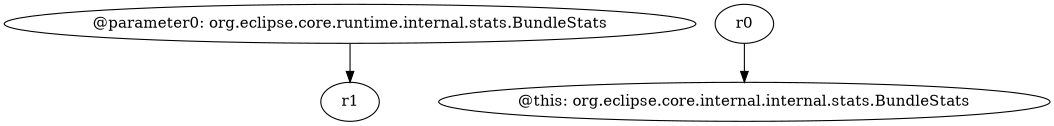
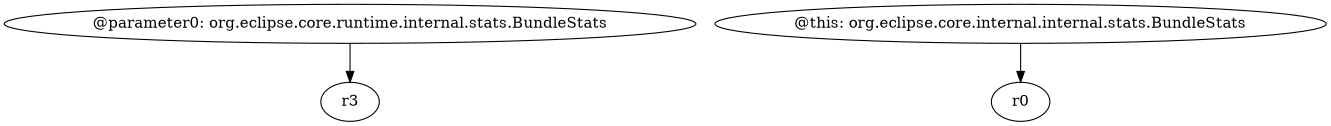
edge "r0" -> "@this: org.eclipse.core.internal.internal.stats.BundleStats": reversed
node "r1": label "r1" -> "r3"
